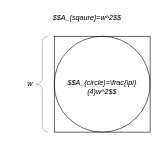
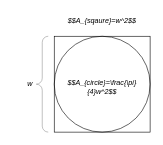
node "$$A_{sqaure}=w^2$$": moved (87, 18) -> (102, 21)
